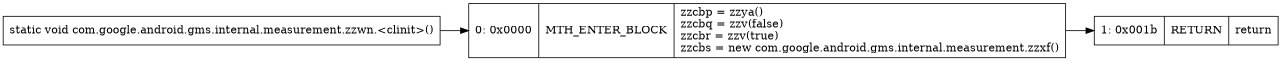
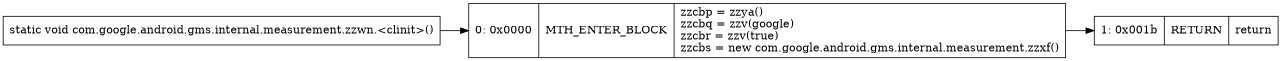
node "0: 0x0000": text "zzcbq = zzv(false)" -> "zzcbq = zzv(google)"
